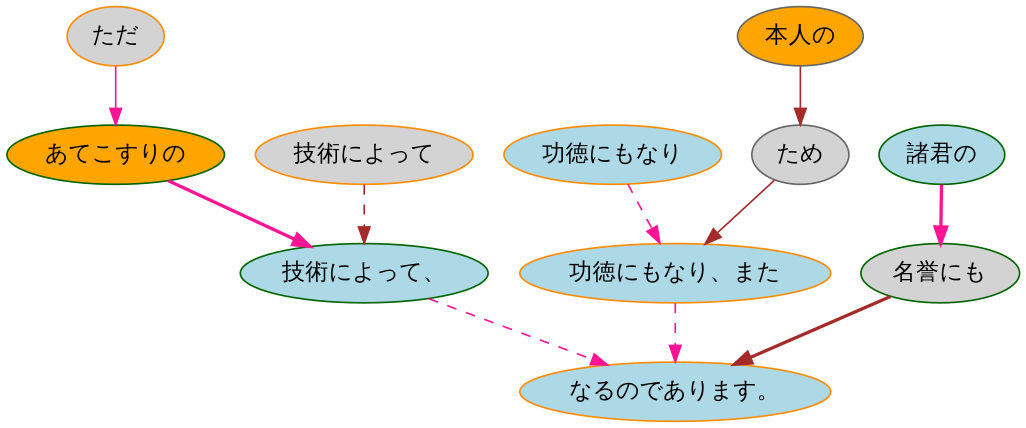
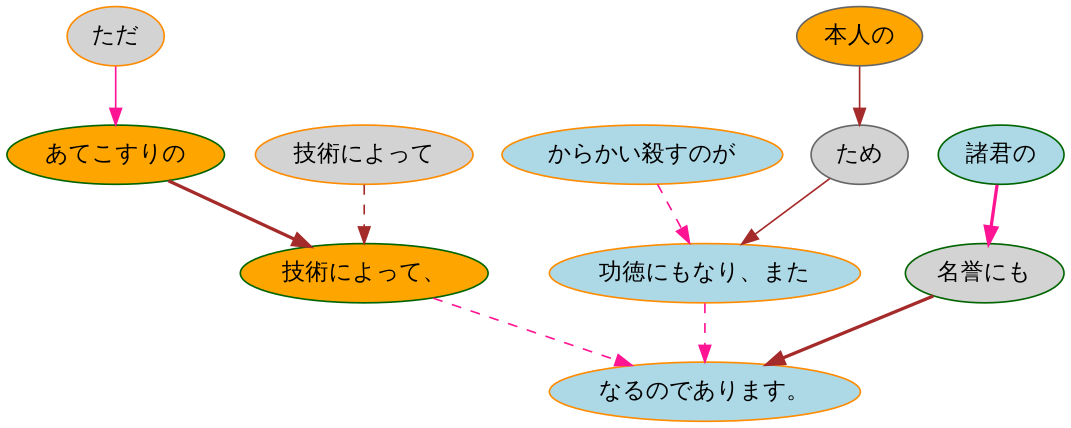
node "功徳にもなり": label "功徳にもなり" -> "からかい殺すのが"
edge "あてこすりの" -> "技術によって、": color deeppink -> brown
node "技術によって、": fillcolor lightblue -> orange
